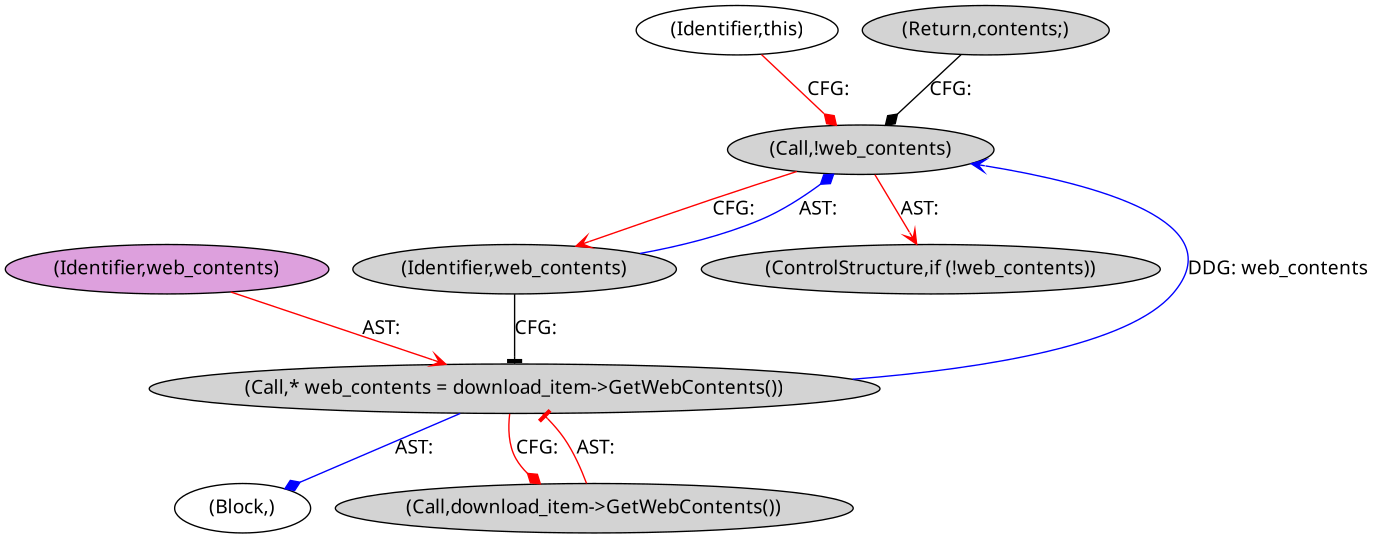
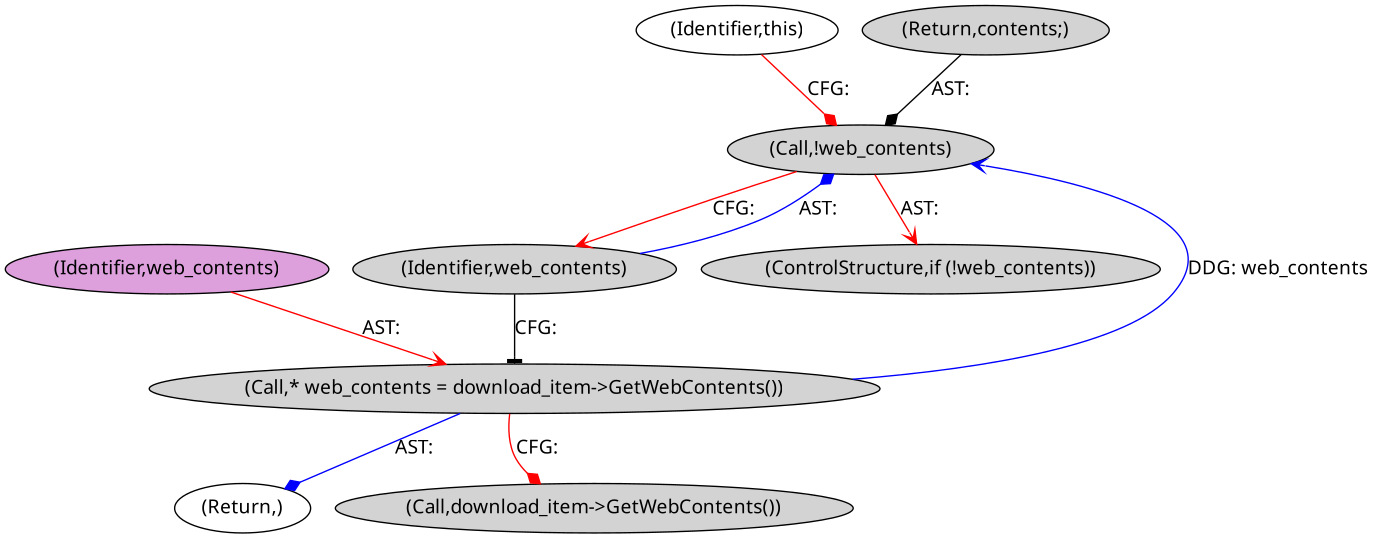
edge "(Return,contents;)" -> "(Call,!web_contents)": label "CFG: " -> "AST: "
edge "(Call,download_item->GetWebContents())" -> "(Call,* web_contents = download_item->GetWebContents())": removed, label "AST:"
node "(Block,)": label "(Block,)" -> "(Return,)"
